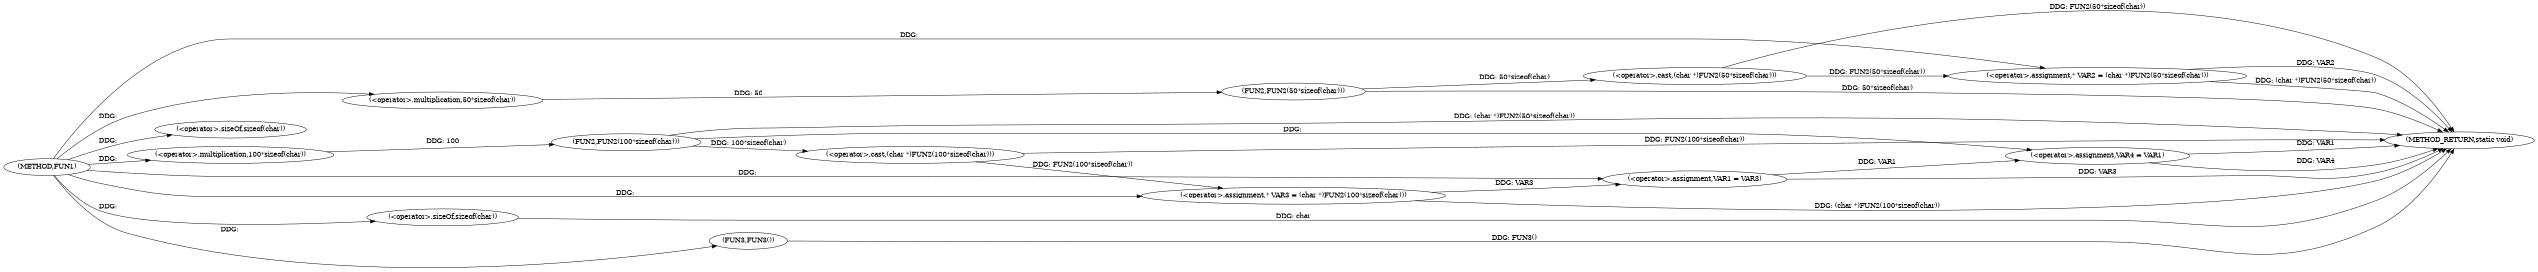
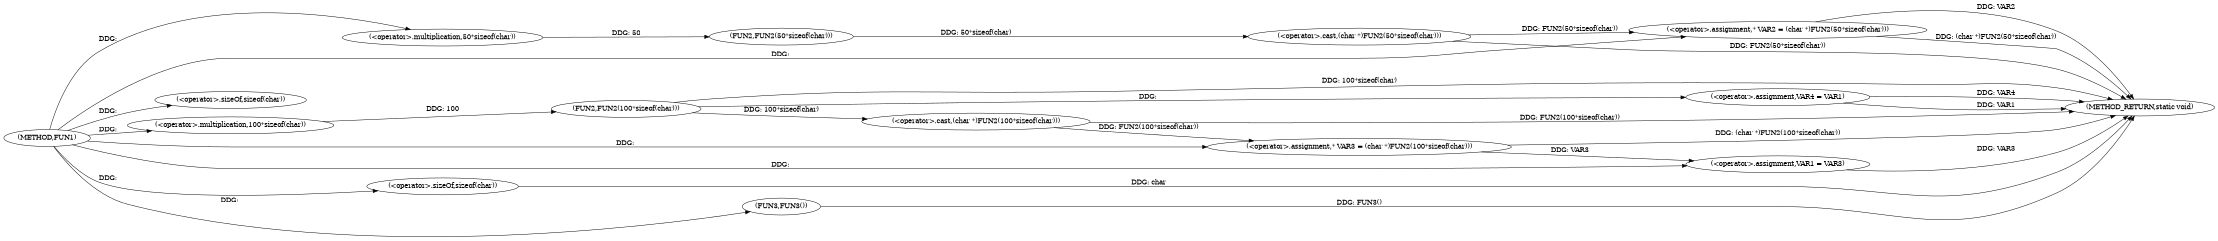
edge "(FUN2,FUN2(50*sizeof(char)))" -> "(METHOD_RETURN,static void)": removed, label "DDG: 50*sizeof(char)"
edge "(FUN2,FUN2(100*sizeof(char)))" -> "(METHOD_RETURN,static void)": label "DDG: (char *)FUN2(50*sizeof(char))" -> "DDG: 100*sizeof(char)"
edge "(<operator>.assignment,VAR1 = VAR3)" -> "(<operator>.assignment,VAR4 = VAR1)": removed, label "DDG: VAR1"
